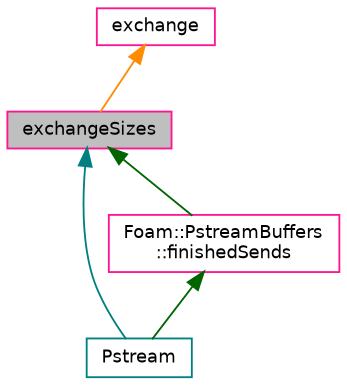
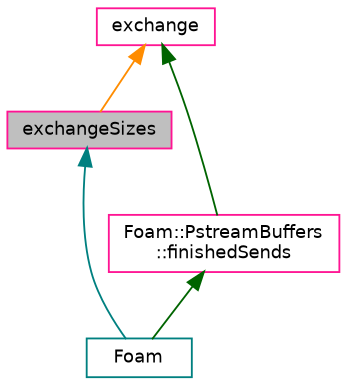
edge "Foam::PstreamBuffers ::finishedSends" -> "exchangeSizes": now "Foam::PstreamBuffers ::finishedSends" -> "exchange"
node "Pstream": label "Pstream" -> "Foam"
